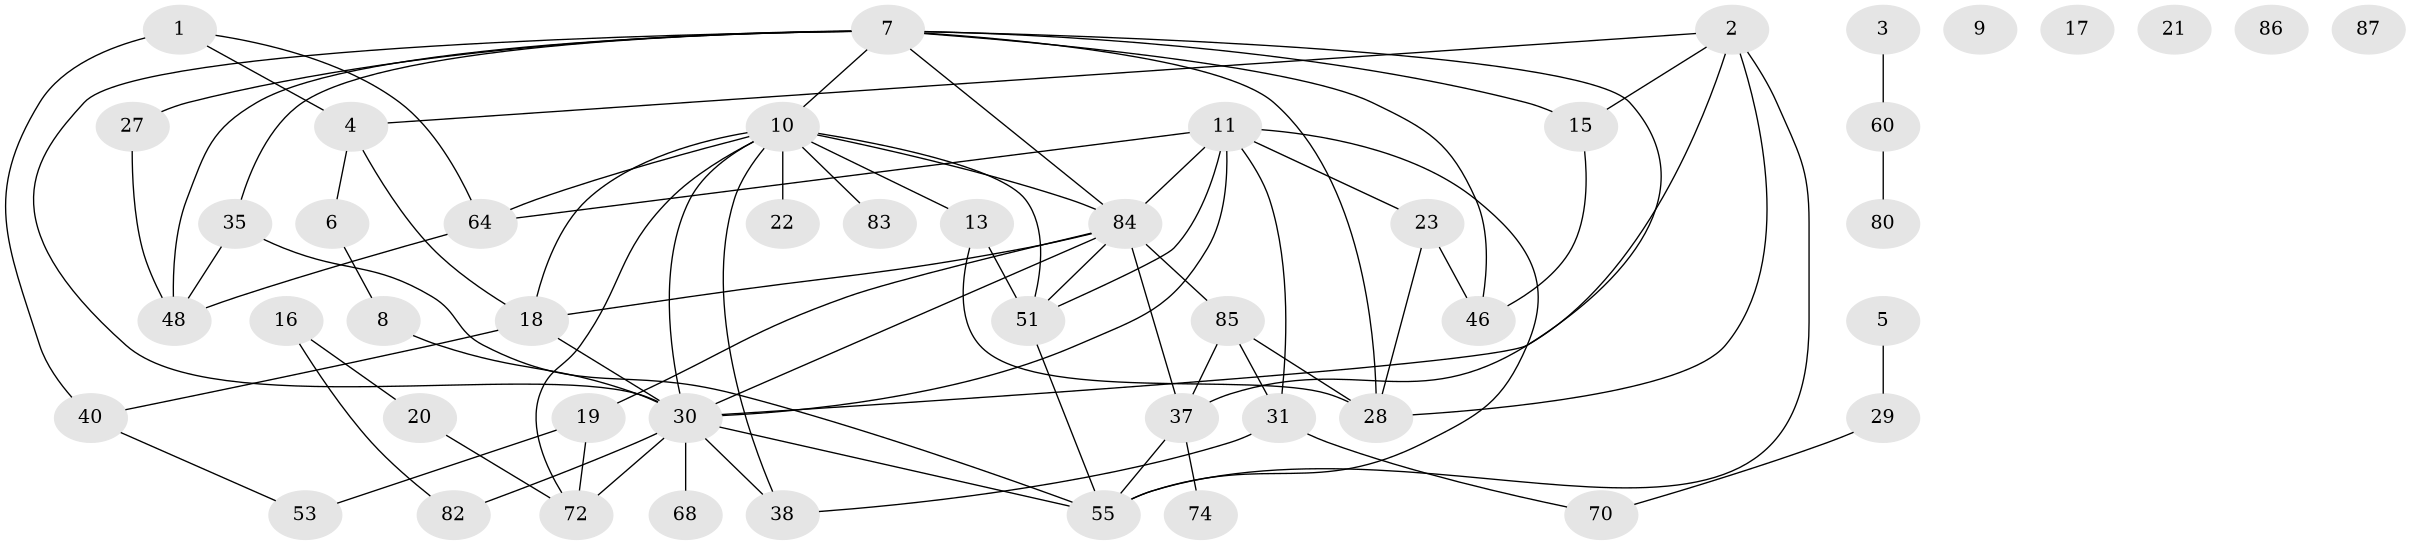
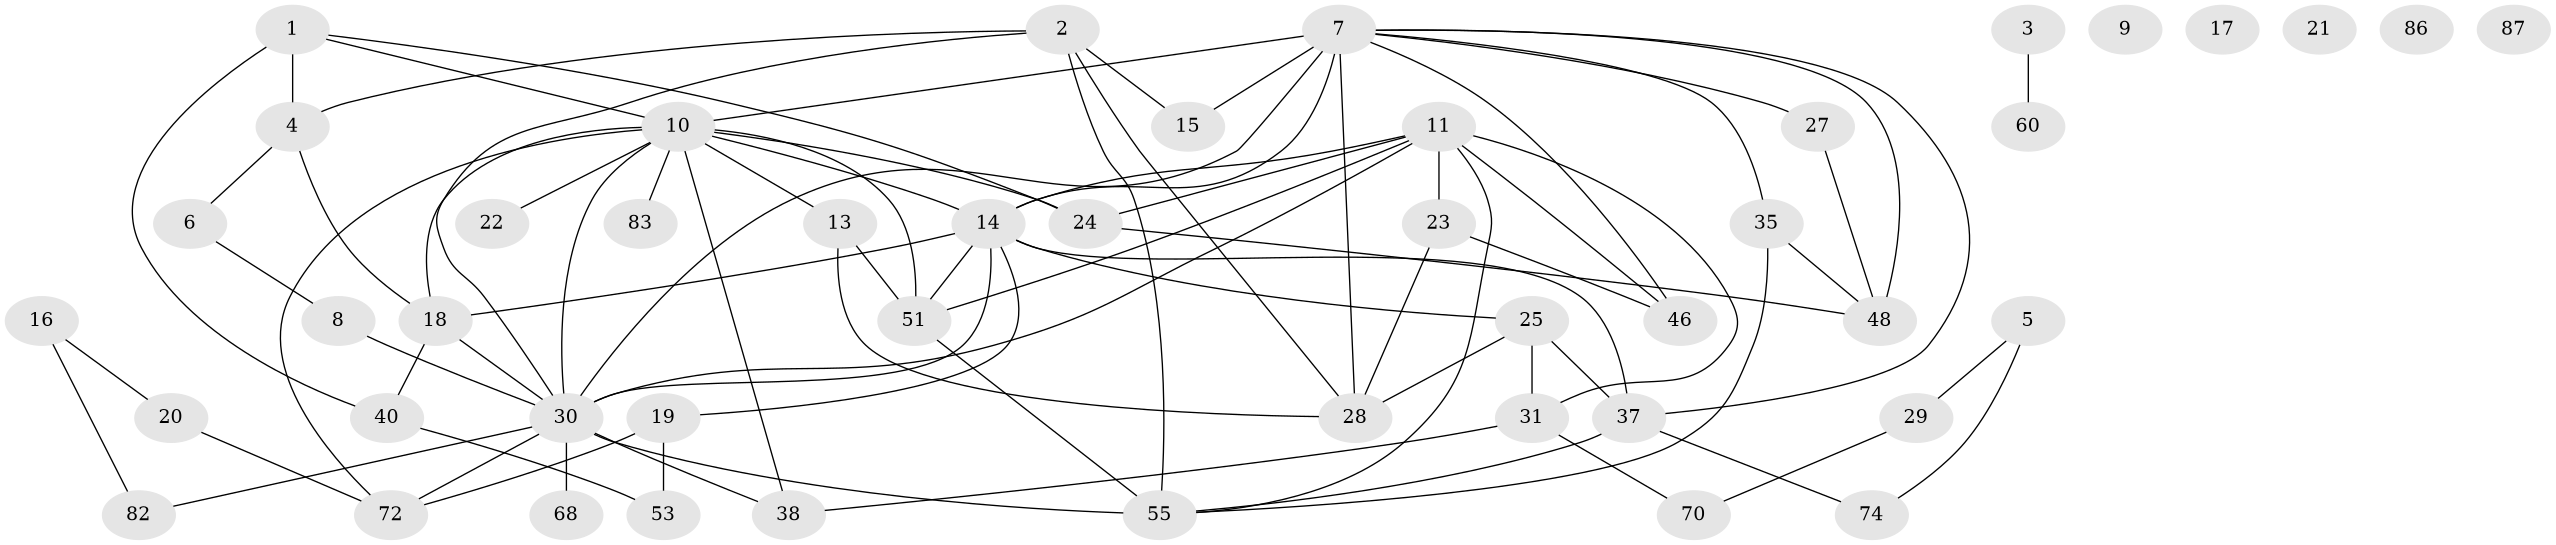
edge "1" -- "10": added
node "64": label "64" -> "24"
node "84": label "84" -> "14"
node "80": removed
edge "15" -- "46": now "11" -- "46"
node "85": label "85" -> "25"
edge "5" -- "74": added
